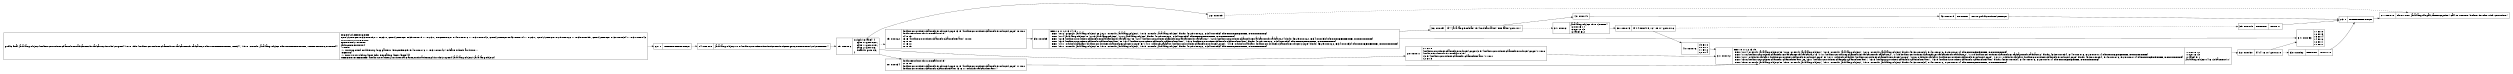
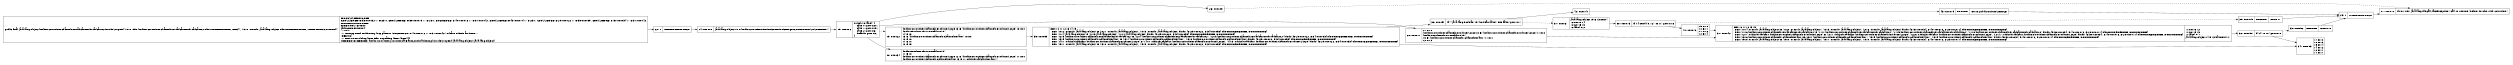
edge "30: 0x0034" -> "31: 0x0042": removed
